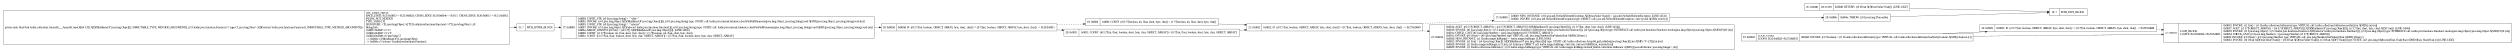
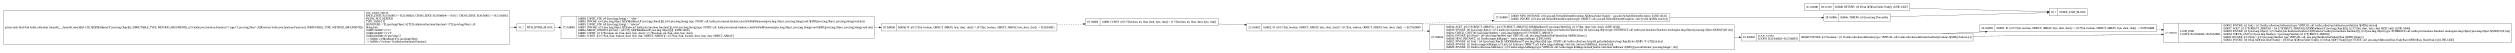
node "16: ?": text "MTH_EXIT_BLOCK" -> "STATIC_EXIT_BLOCK"
node "25: 0x0033": text "LOOP_BLOCK" -> "LOOP_END"
node "20: 0x0011": removed
edge "22: 0x0014" -> "23: 0x002d": added
